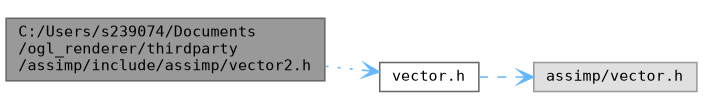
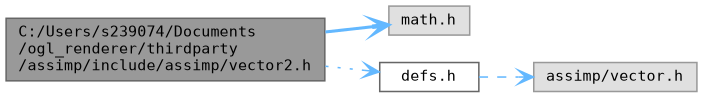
node "math.h": added
node "vector.h": label "vector.h" -> "defs.h"
